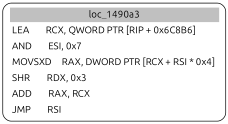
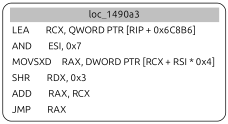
node "loc_1490a3": text "JMP        RSI" -> "JMP        RAX"
